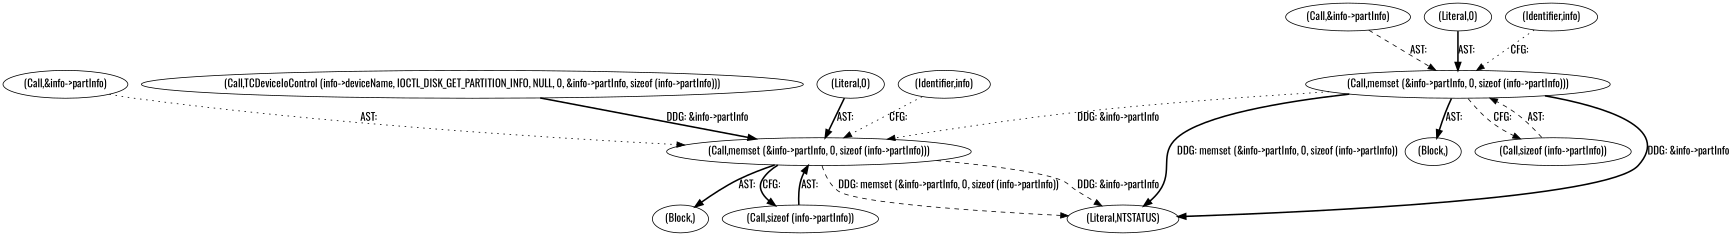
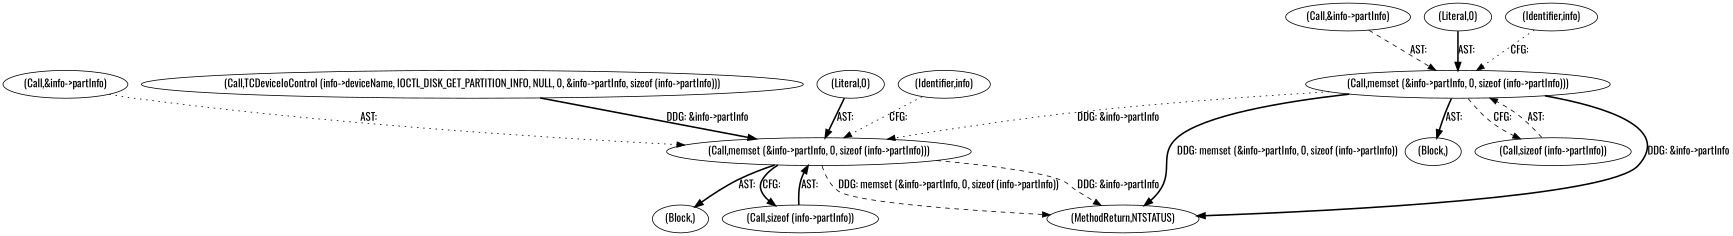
node "(Literal,NTSTATUS)": label "(Literal,NTSTATUS)" -> "(MethodReturn,NTSTATUS)"
